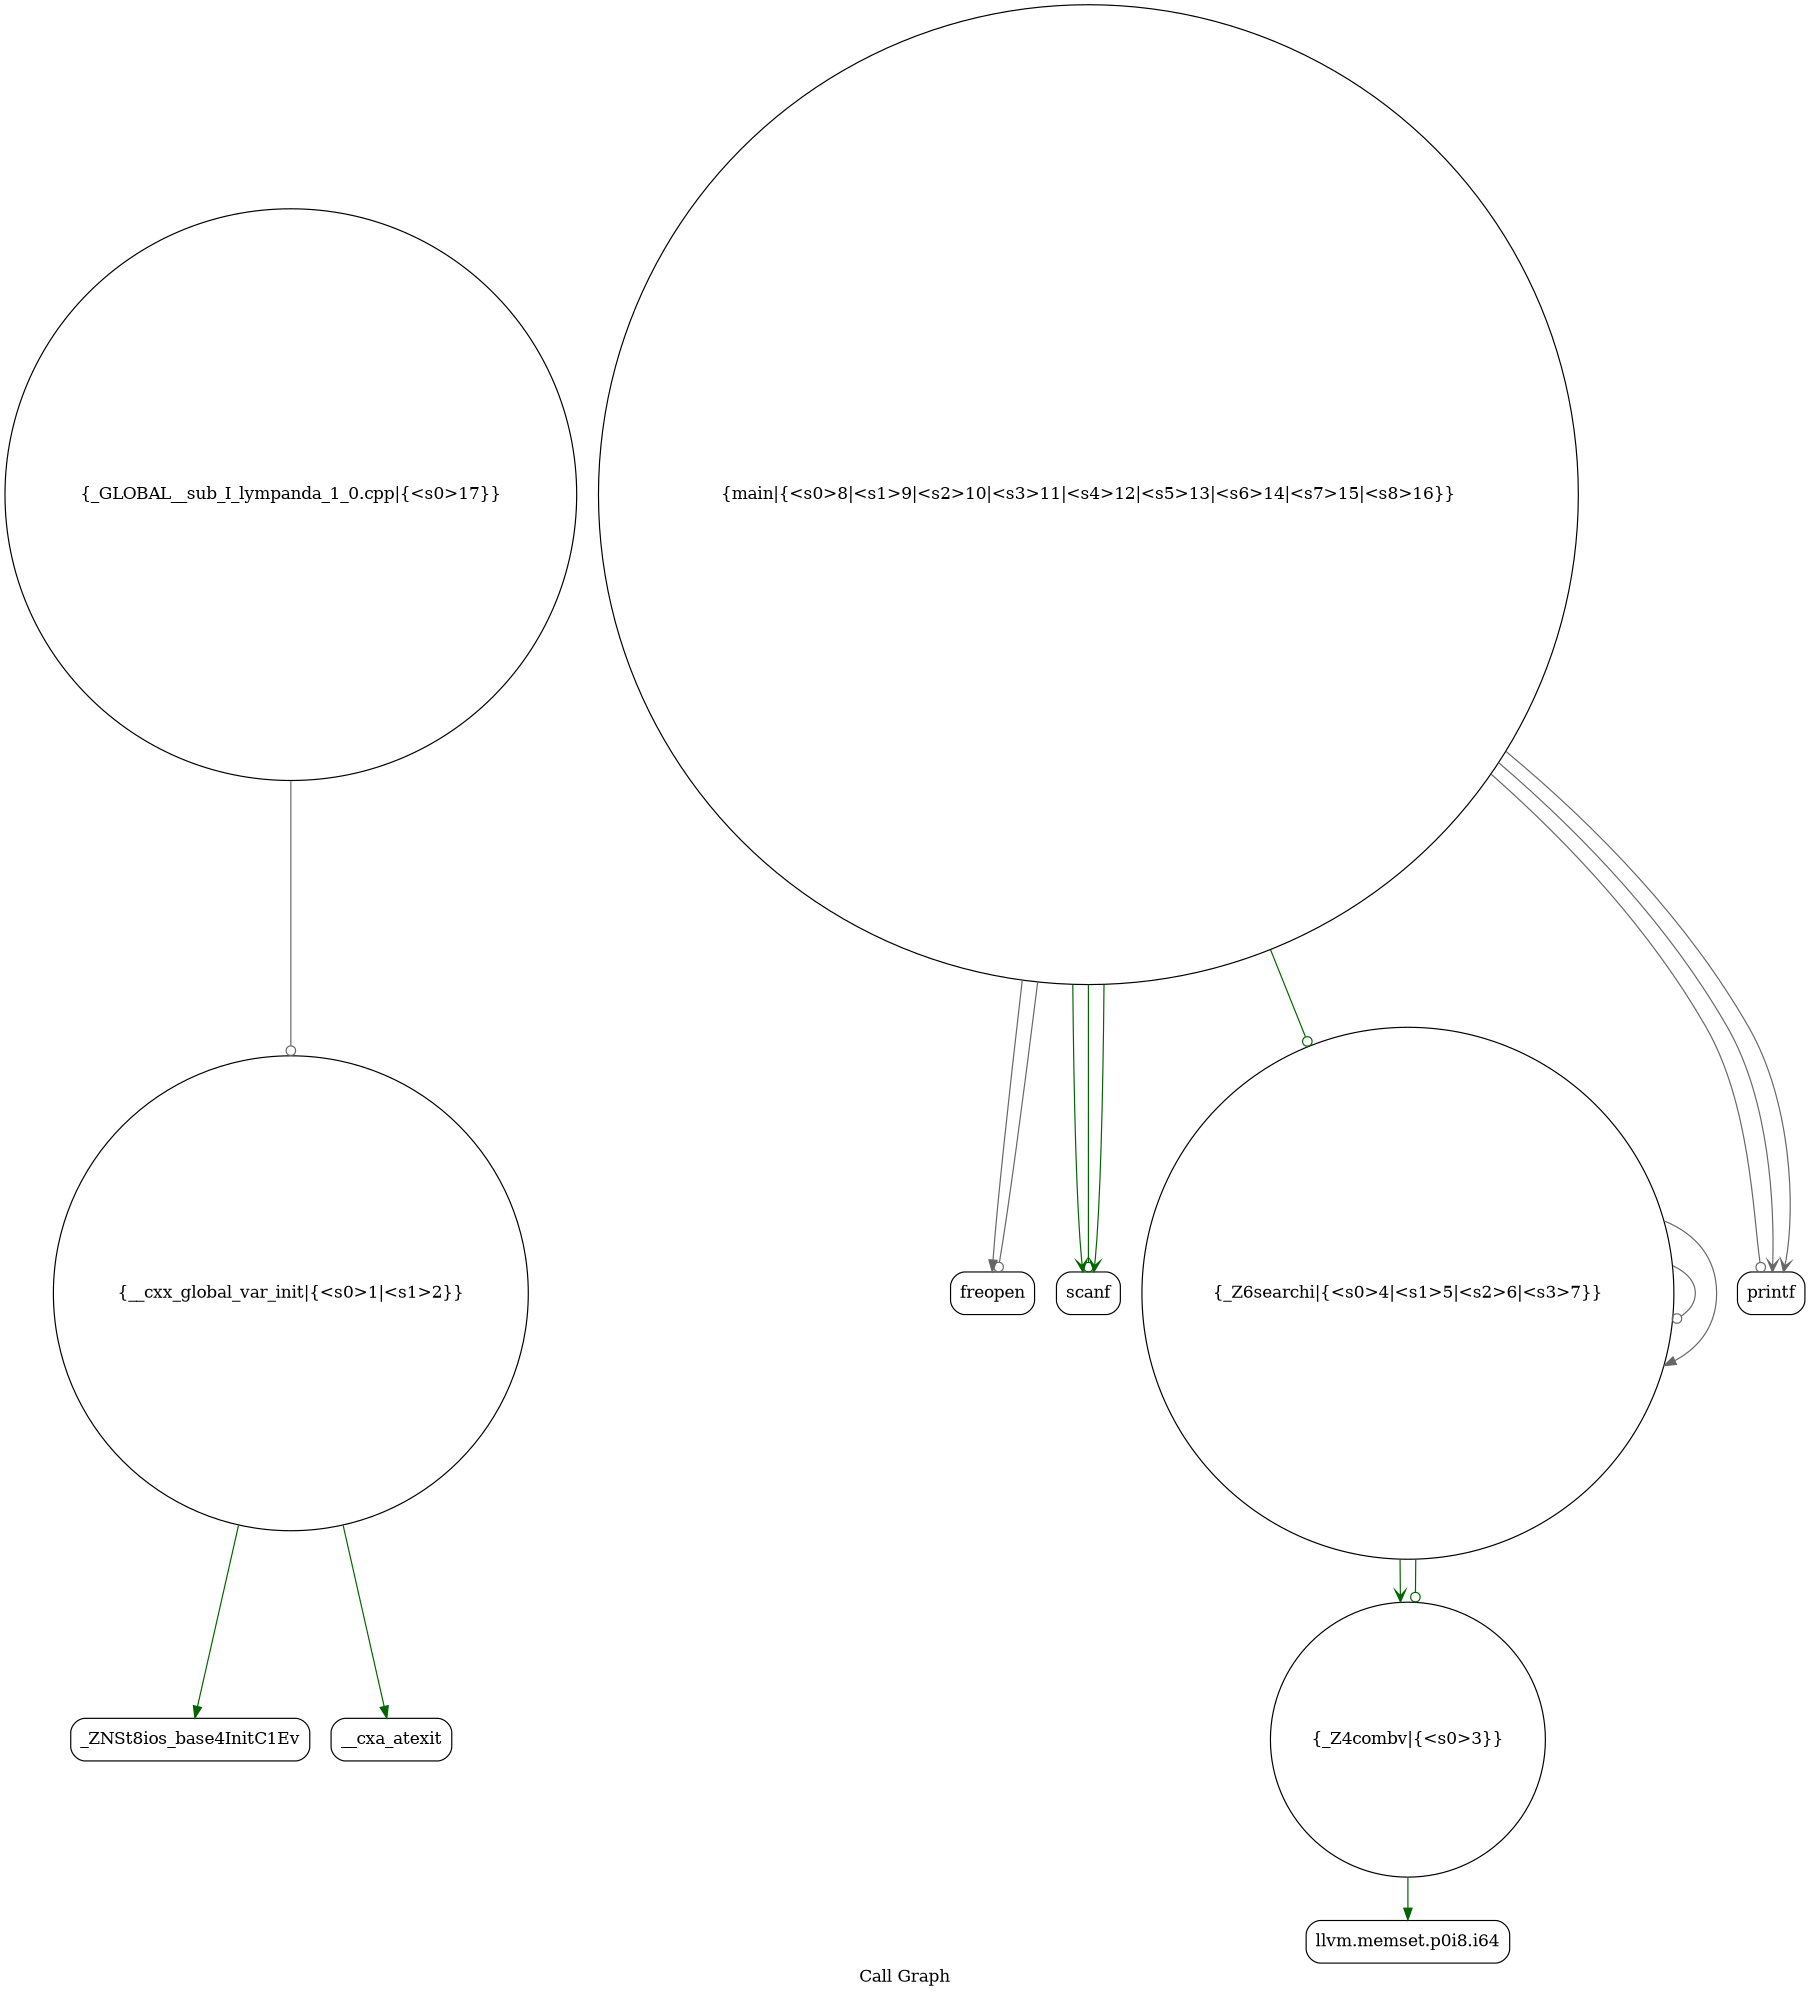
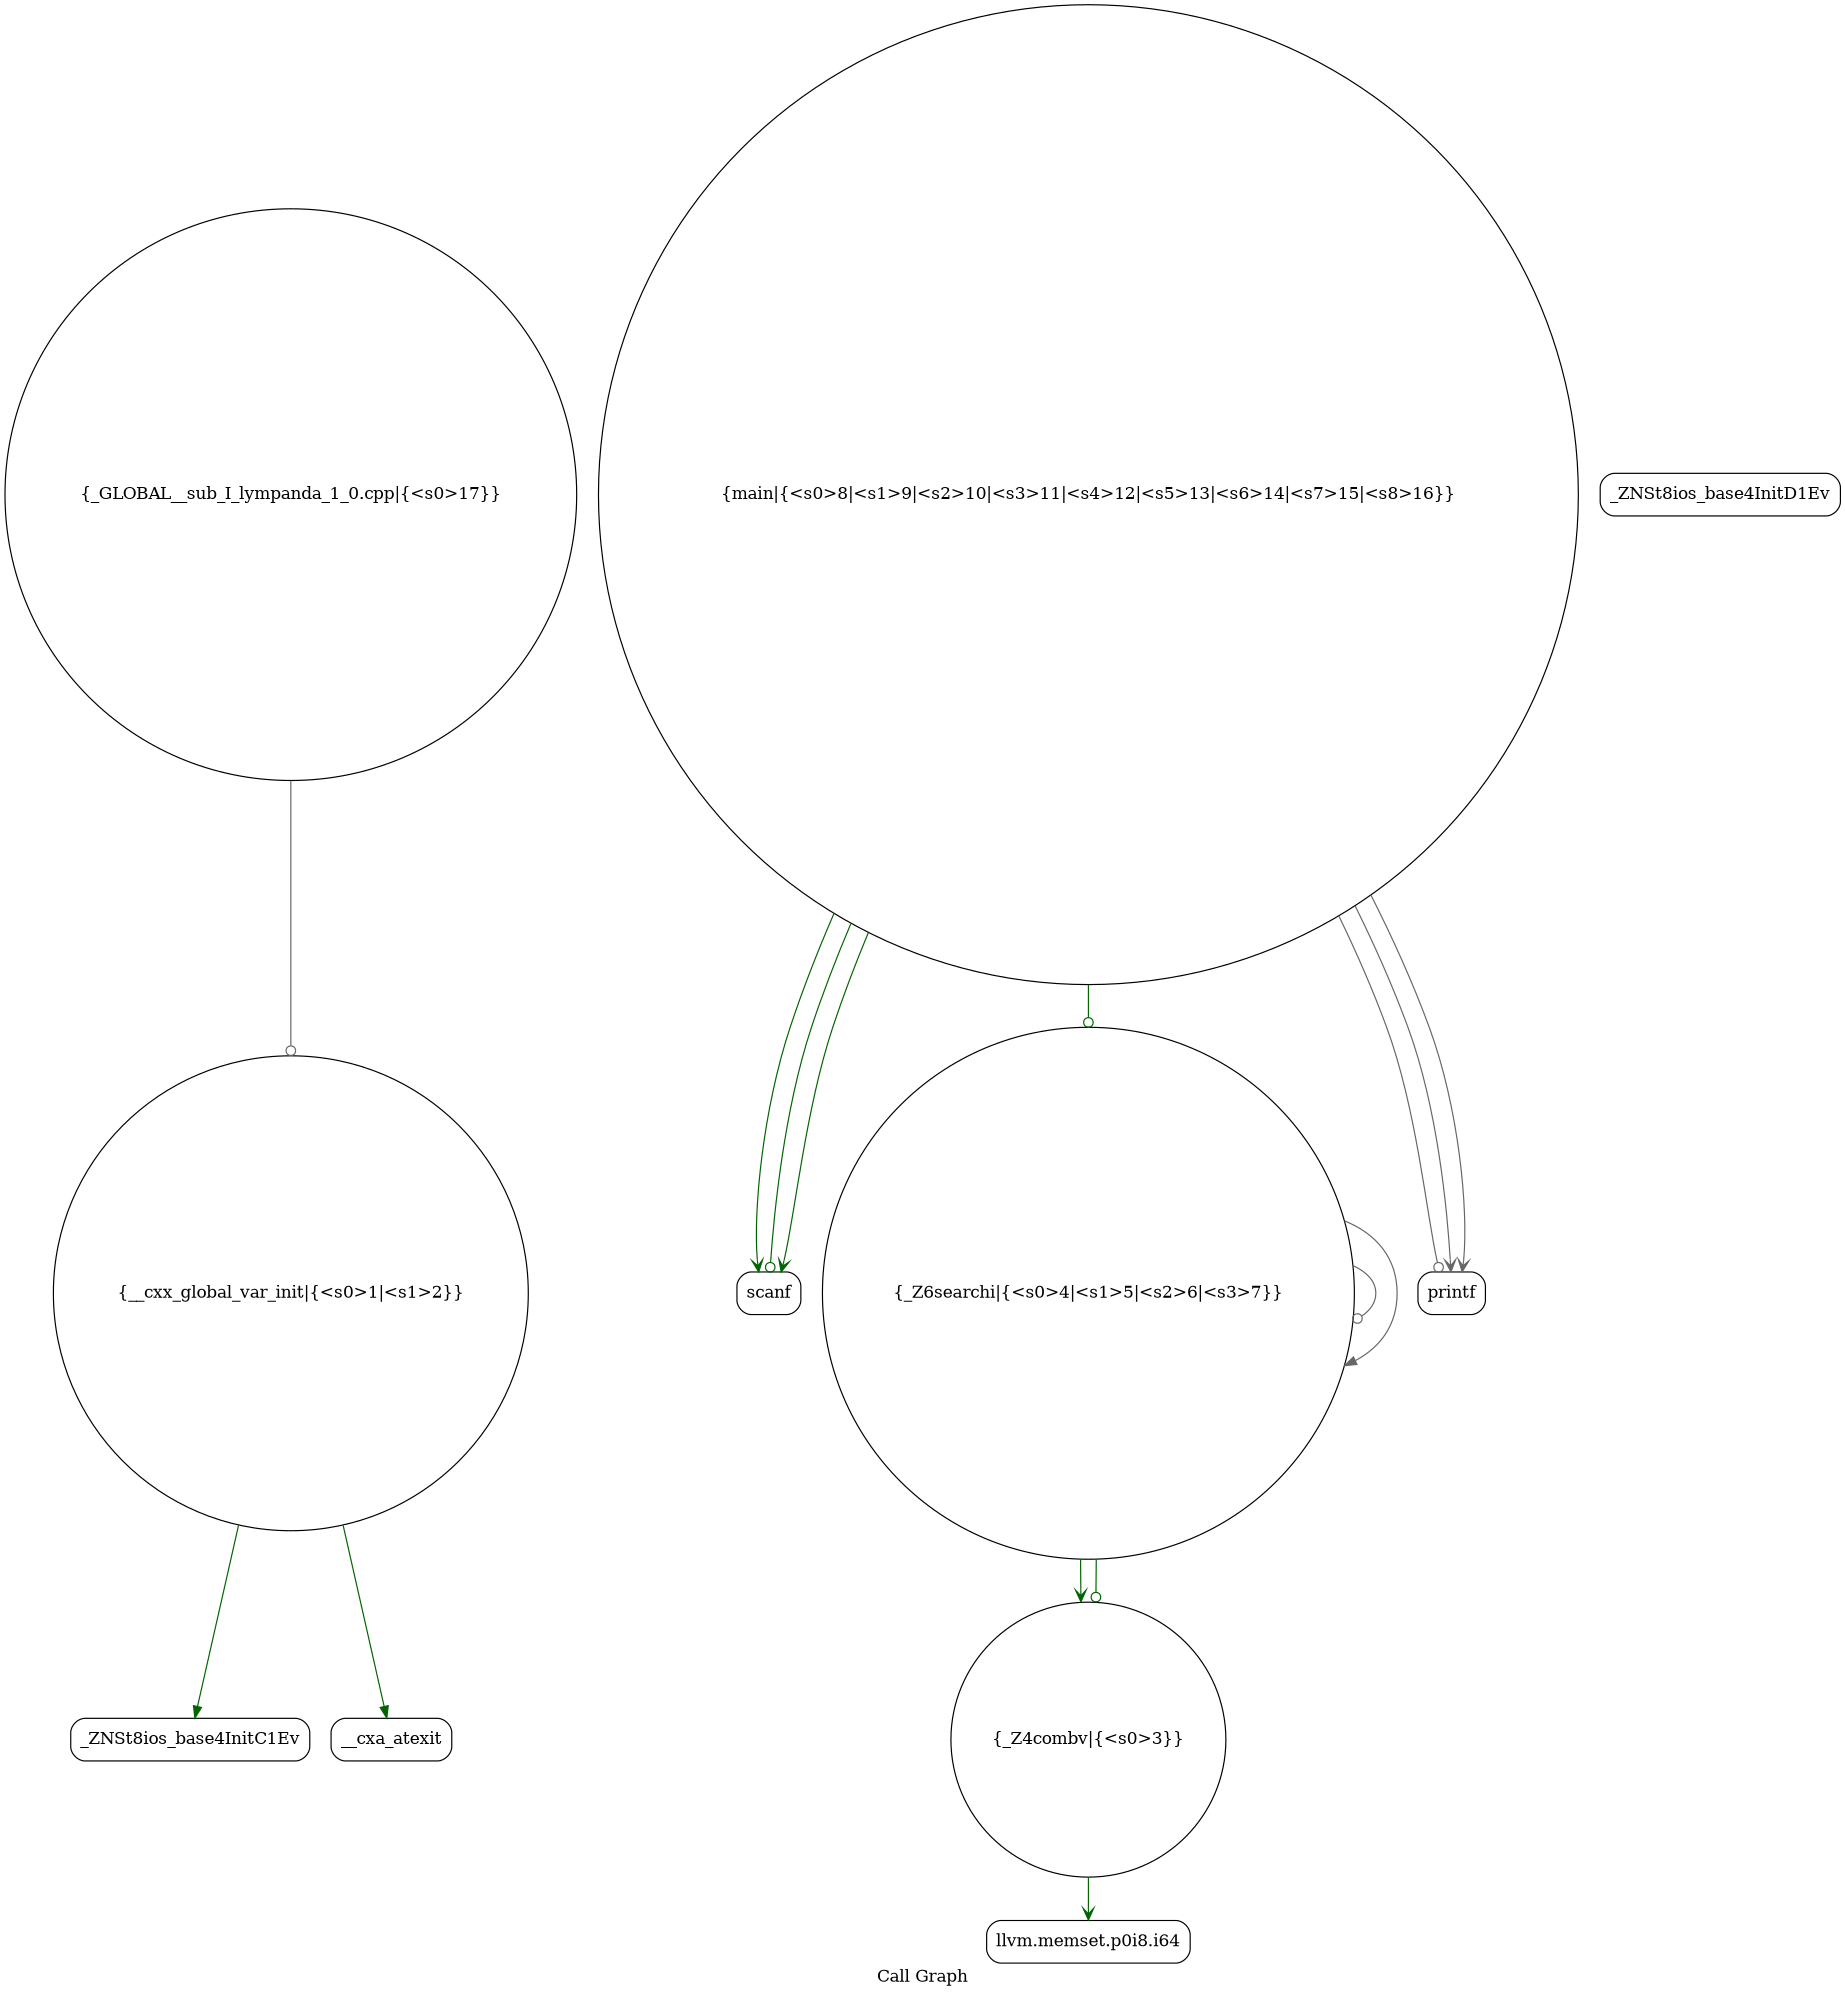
node "_ZNSt8ios_base4InitD1Ev": added
node "freopen": removed
edge "{_Z4combv|{<s0>3}}" -> "llvm.memset.p0i8.i64": arrowhead normal -> vee
